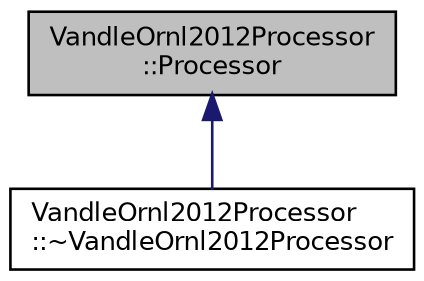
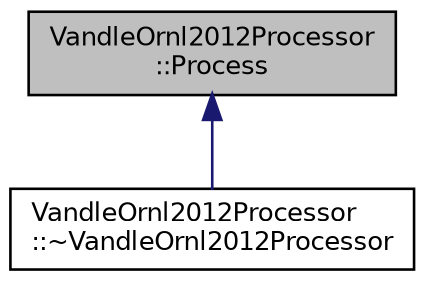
node "VandleOrnl2012Processor ::Processor": label "VandleOrnl2012Processor ::Processor" -> "VandleOrnl2012Processor ::Process"
